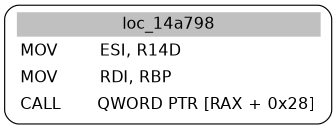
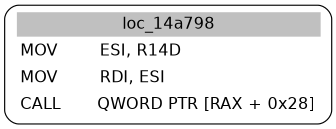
node "loc_14a798": text "MOV        RDI, RBP" -> "MOV        RDI, ESI"
